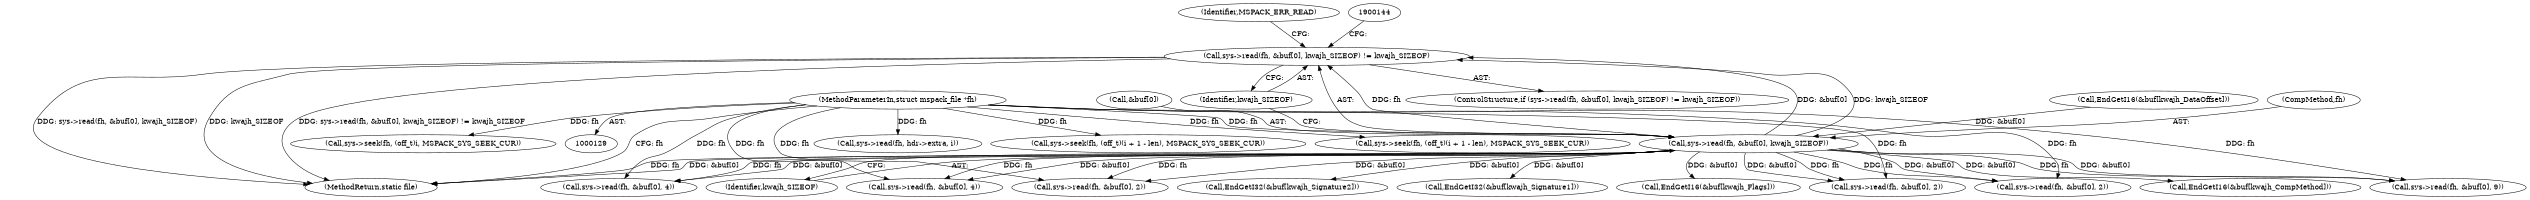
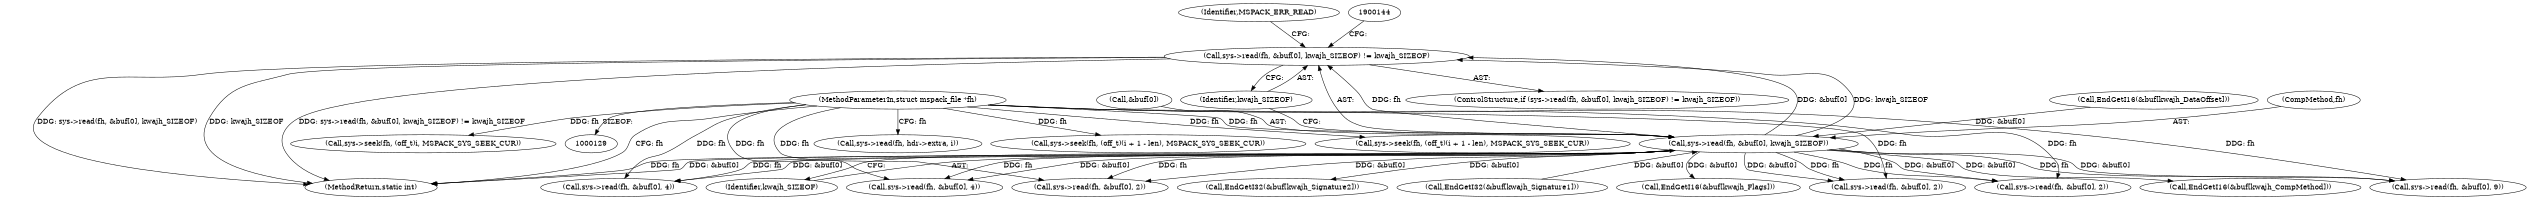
edge "(MethodParameterIn,struct mspack_file *fh)" -> "1000129": label "AST: " -> "SIZEOF: "
edge "(MethodParameterIn,struct mspack_file *fh)" -> "(Call,sys->read(fh, hdr->extra, i))": label "DDG: fh" -> "CFG: fh"
edge "(Call,sys->read(fh, &buf[0], kwajh_SIZEOF))" -> "(Call,EndGetI32(&buf[kwajh_Signature1]))": reversed
node "(MethodReturn,static file)": label "(MethodReturn,static file)" -> "(MethodReturn,static int)"
